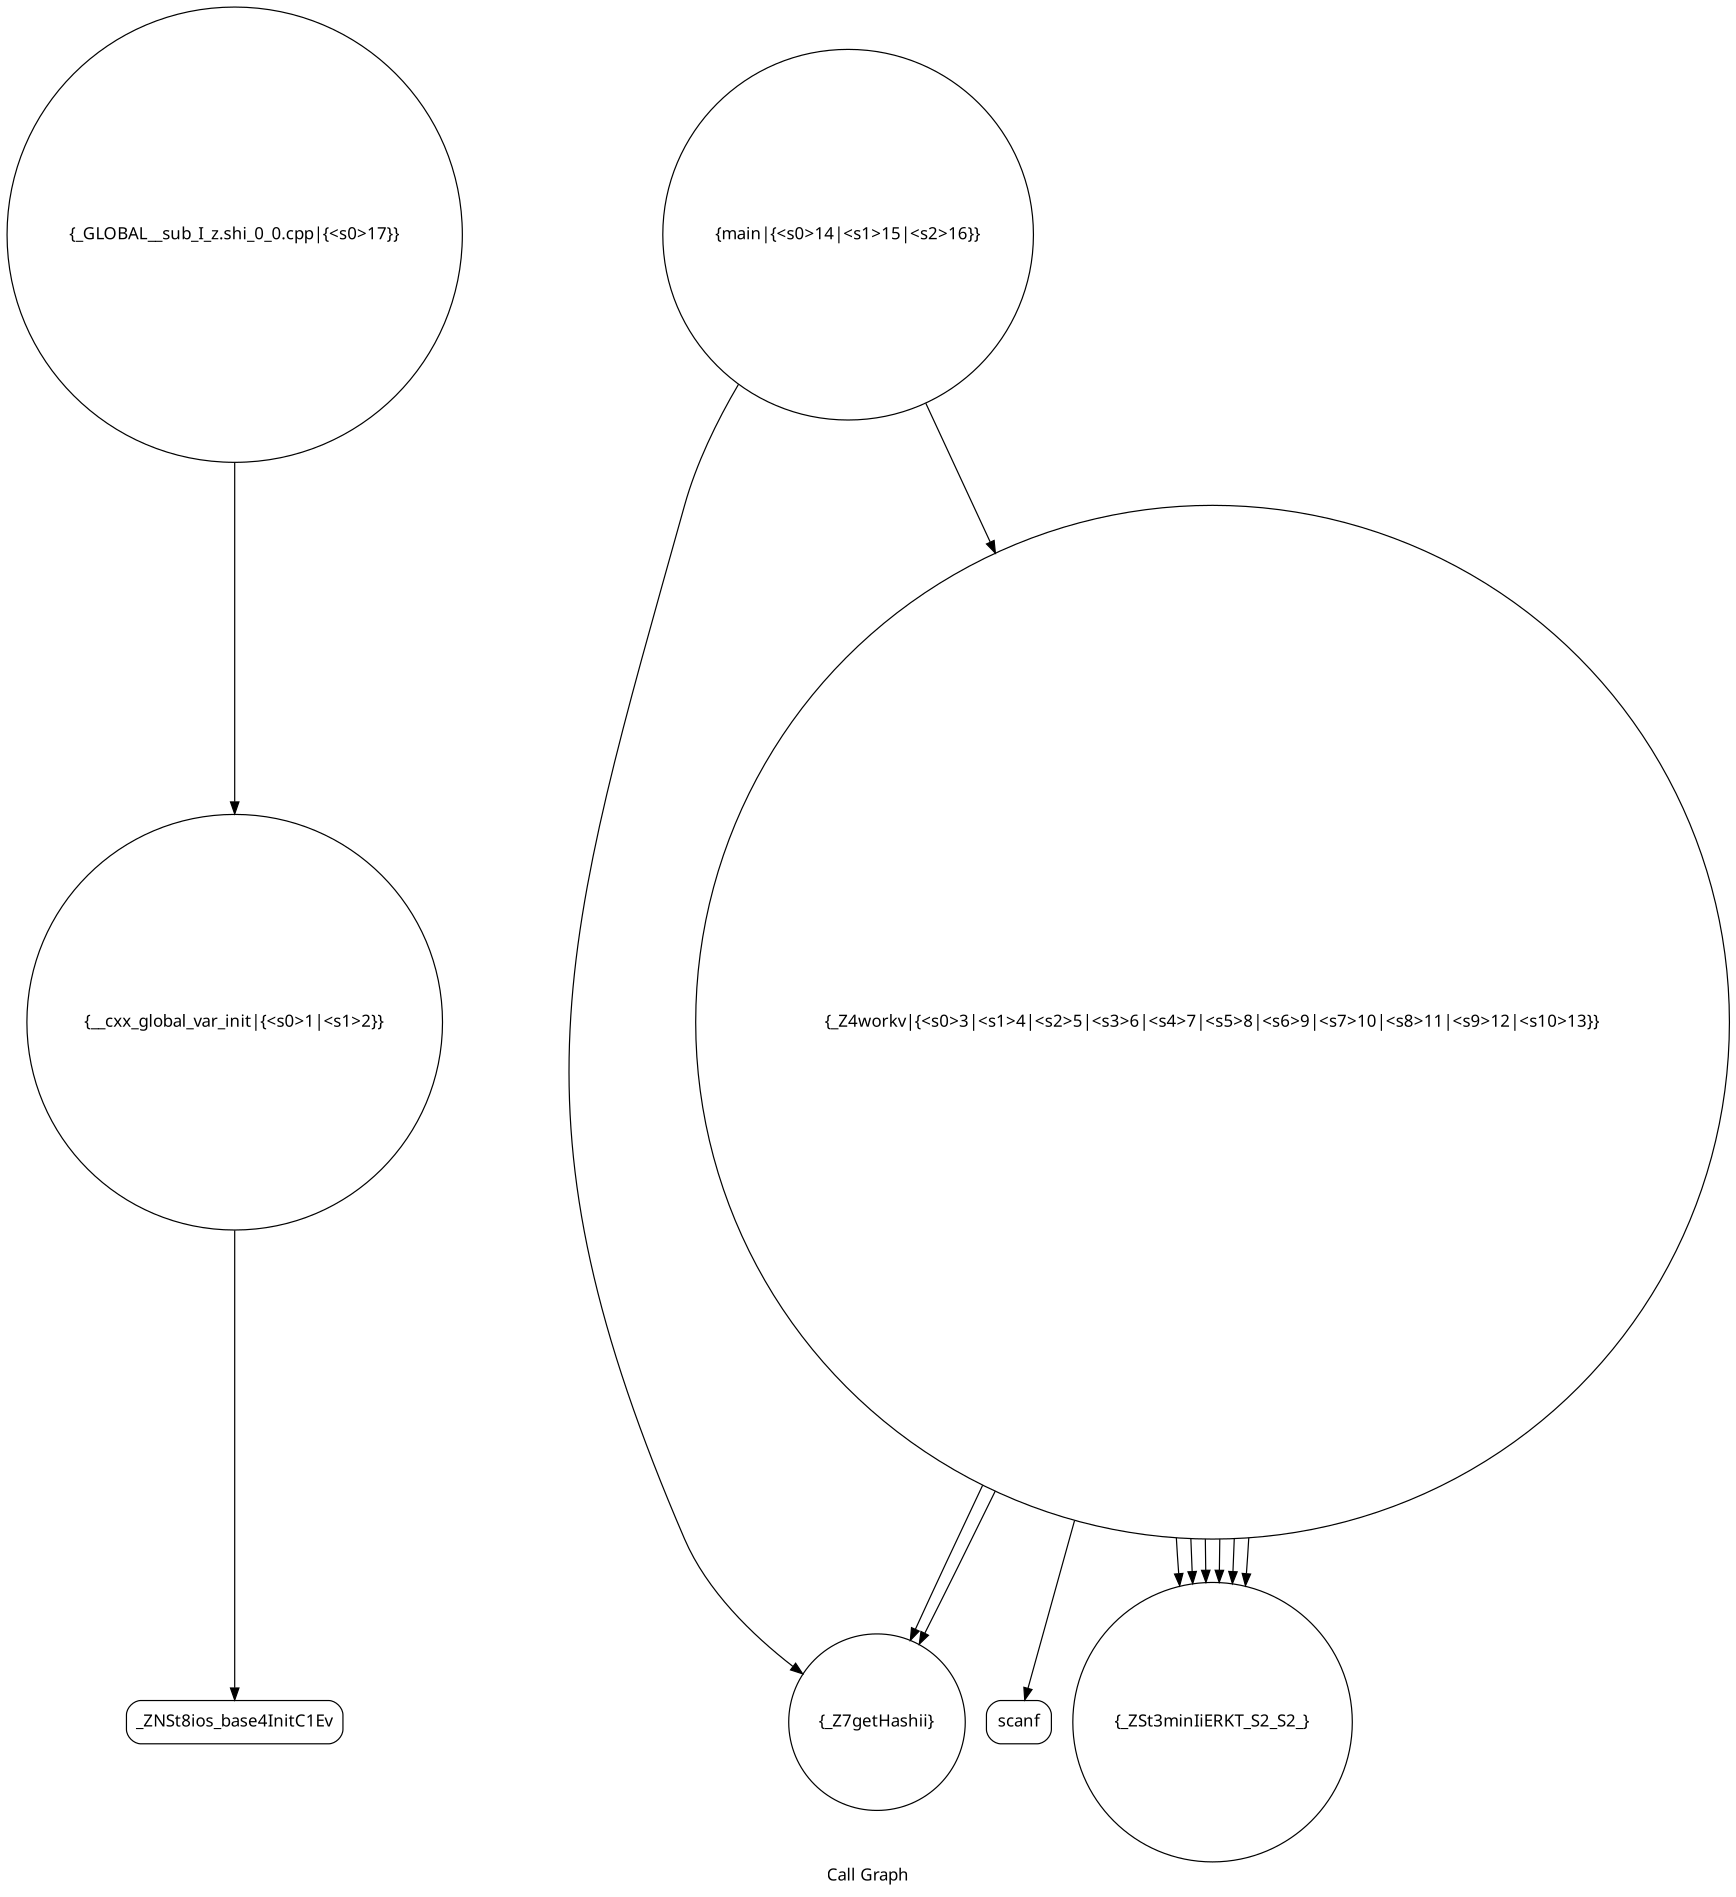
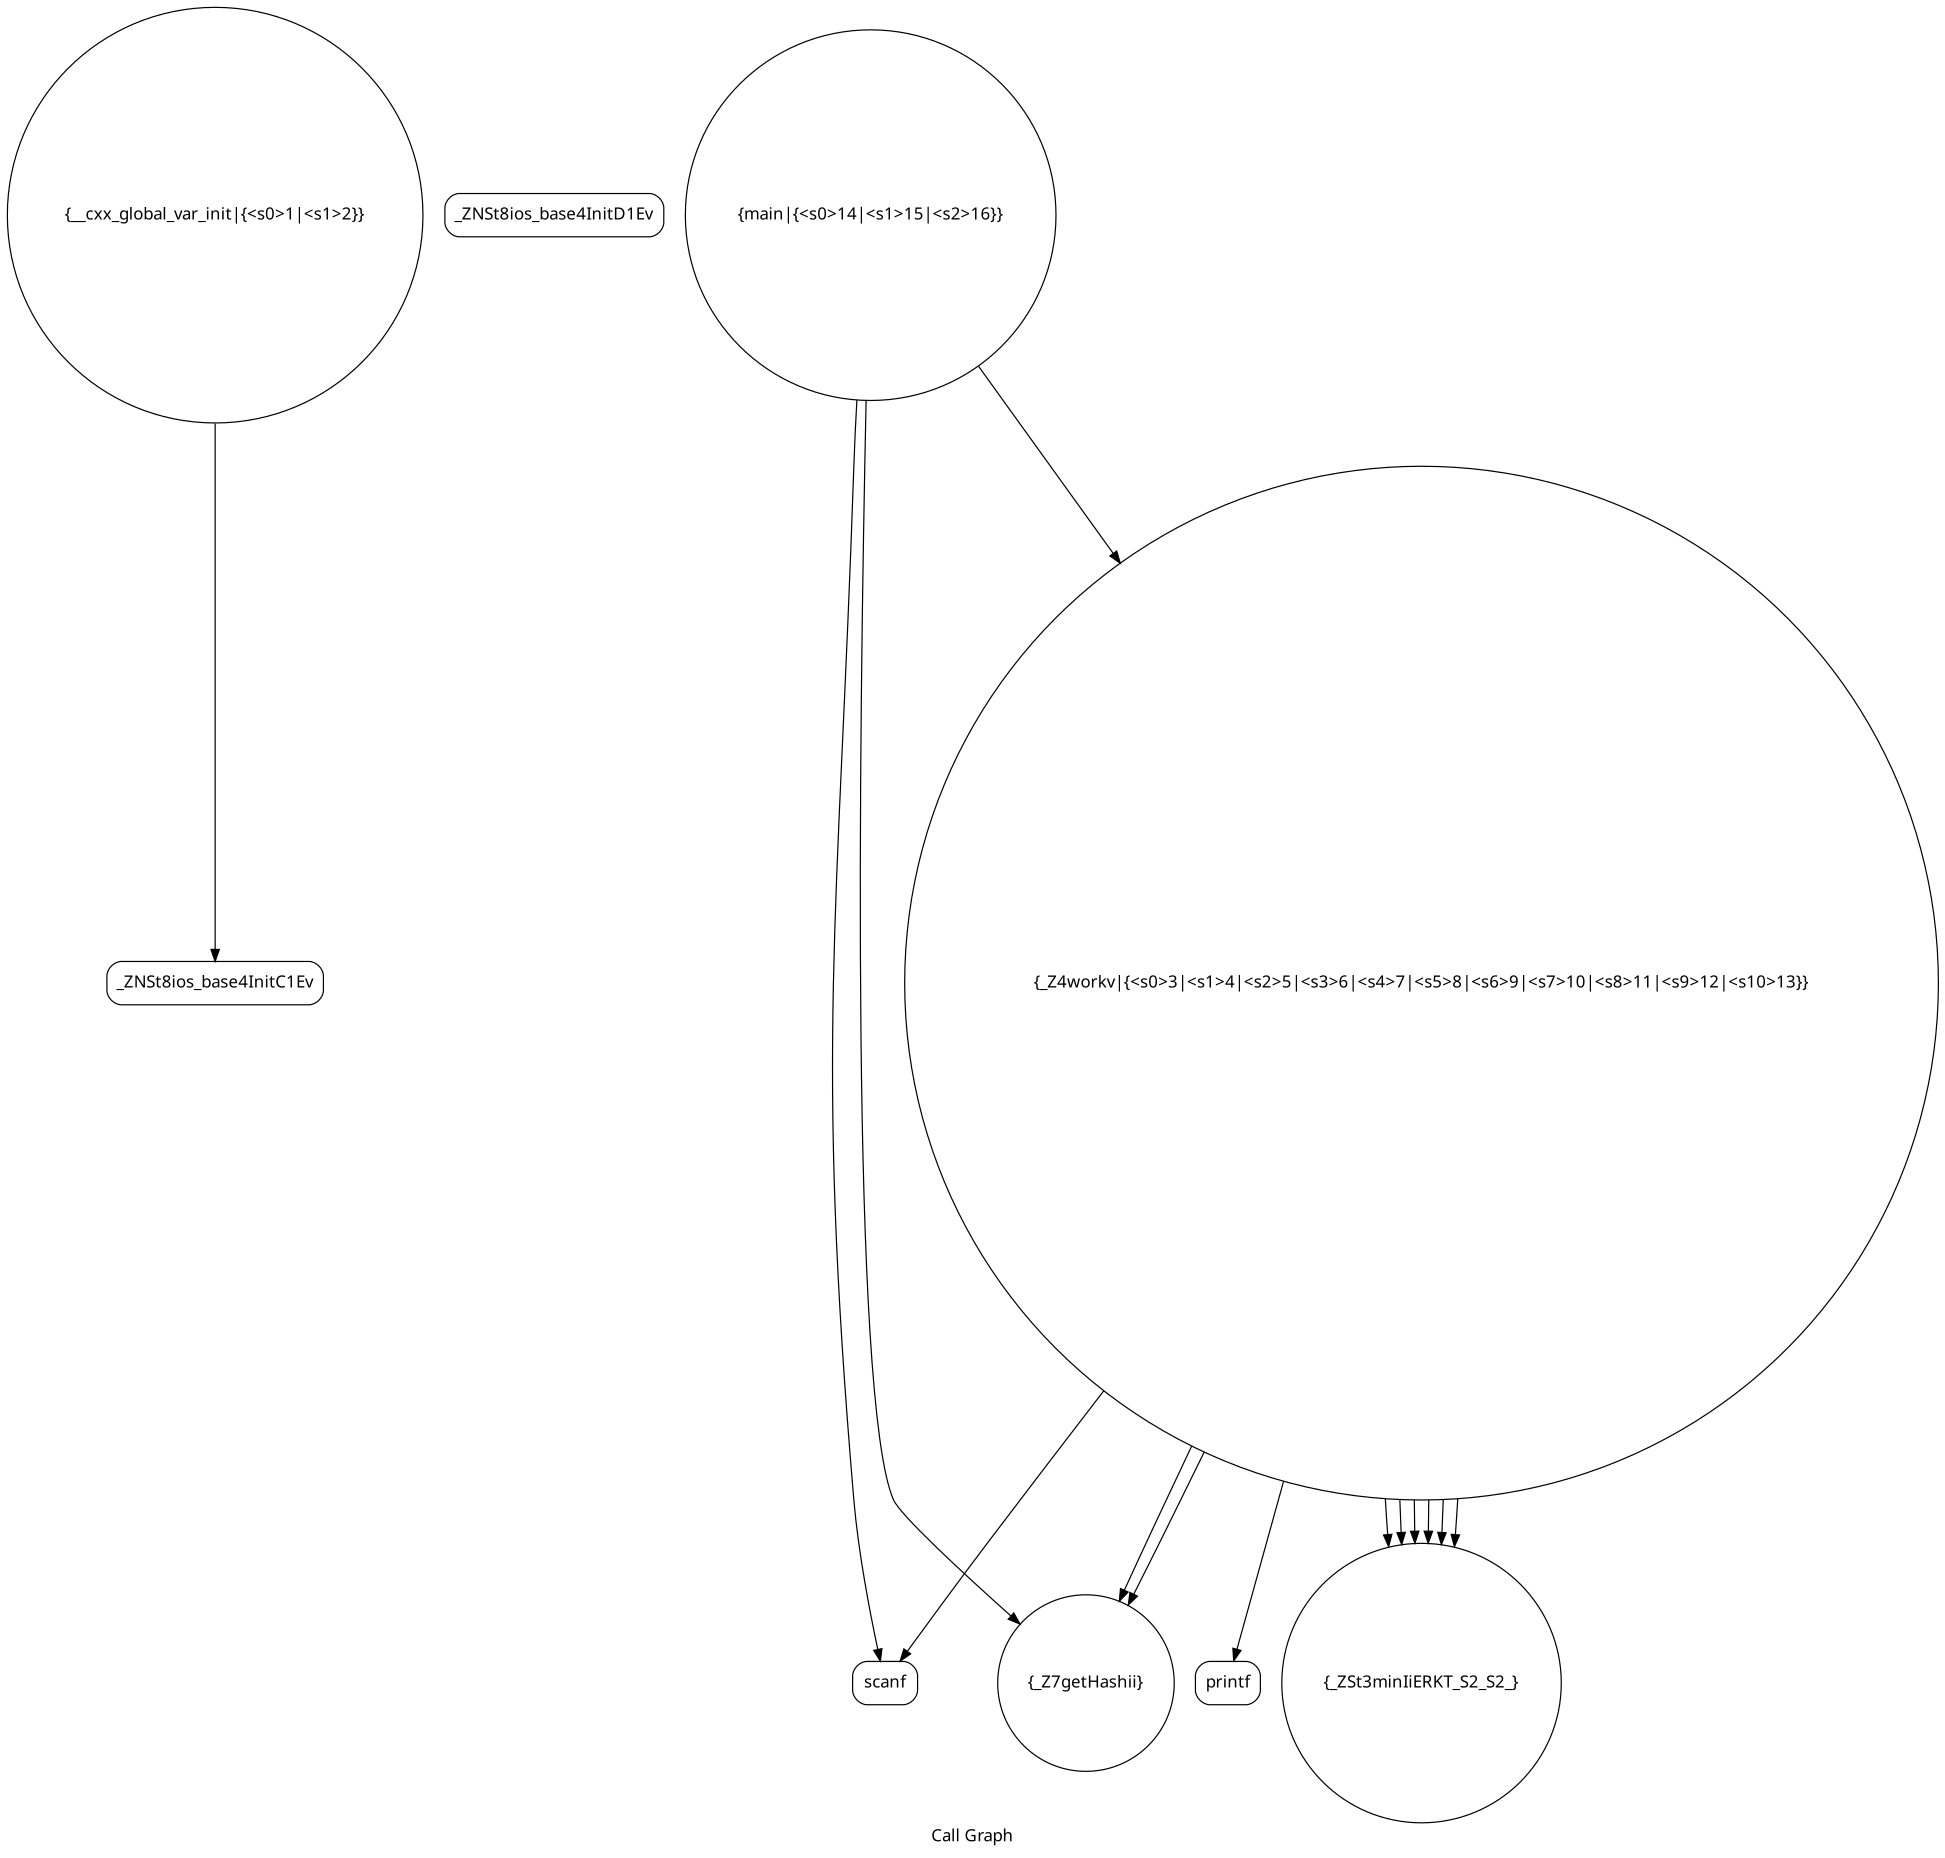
node "_ZNSt8ios_base4InitD1Ev": added
node "{_GLOBAL__sub_I_z.shi_0_0.cpp|{<s0>17}}": removed
edge "{main|{<s0>14|<s1>15|<s2>16}}" -> "scanf": added
node "printf": added
